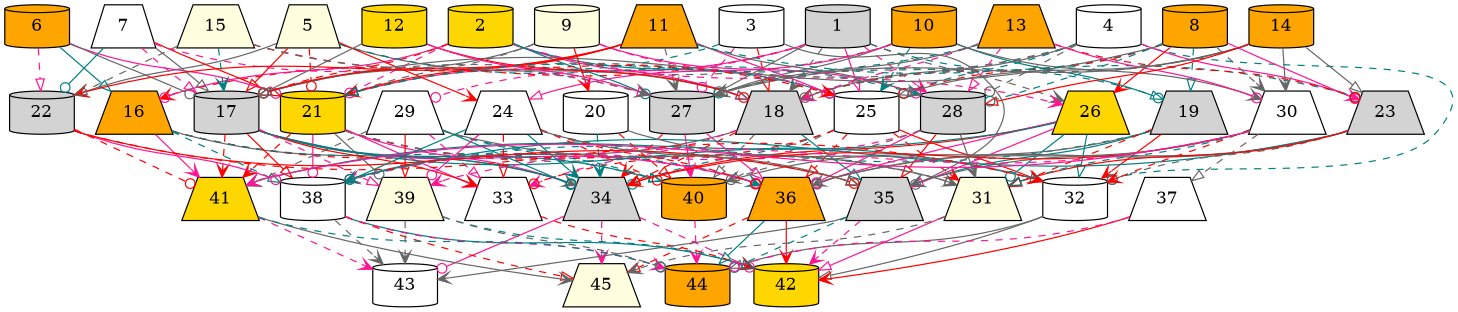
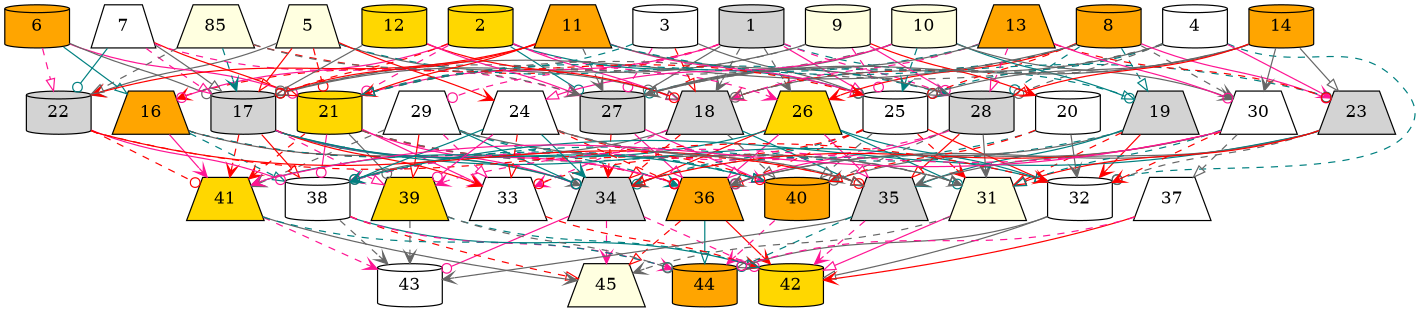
node "15": label "15" -> "85"
node "10": fillcolor orange -> lightyellow
edge "3" -> "35": now "3" -> "25"
edge "26" -> "36": arrowhead odot -> onormal
node "39": fillcolor lightyellow -> gold
